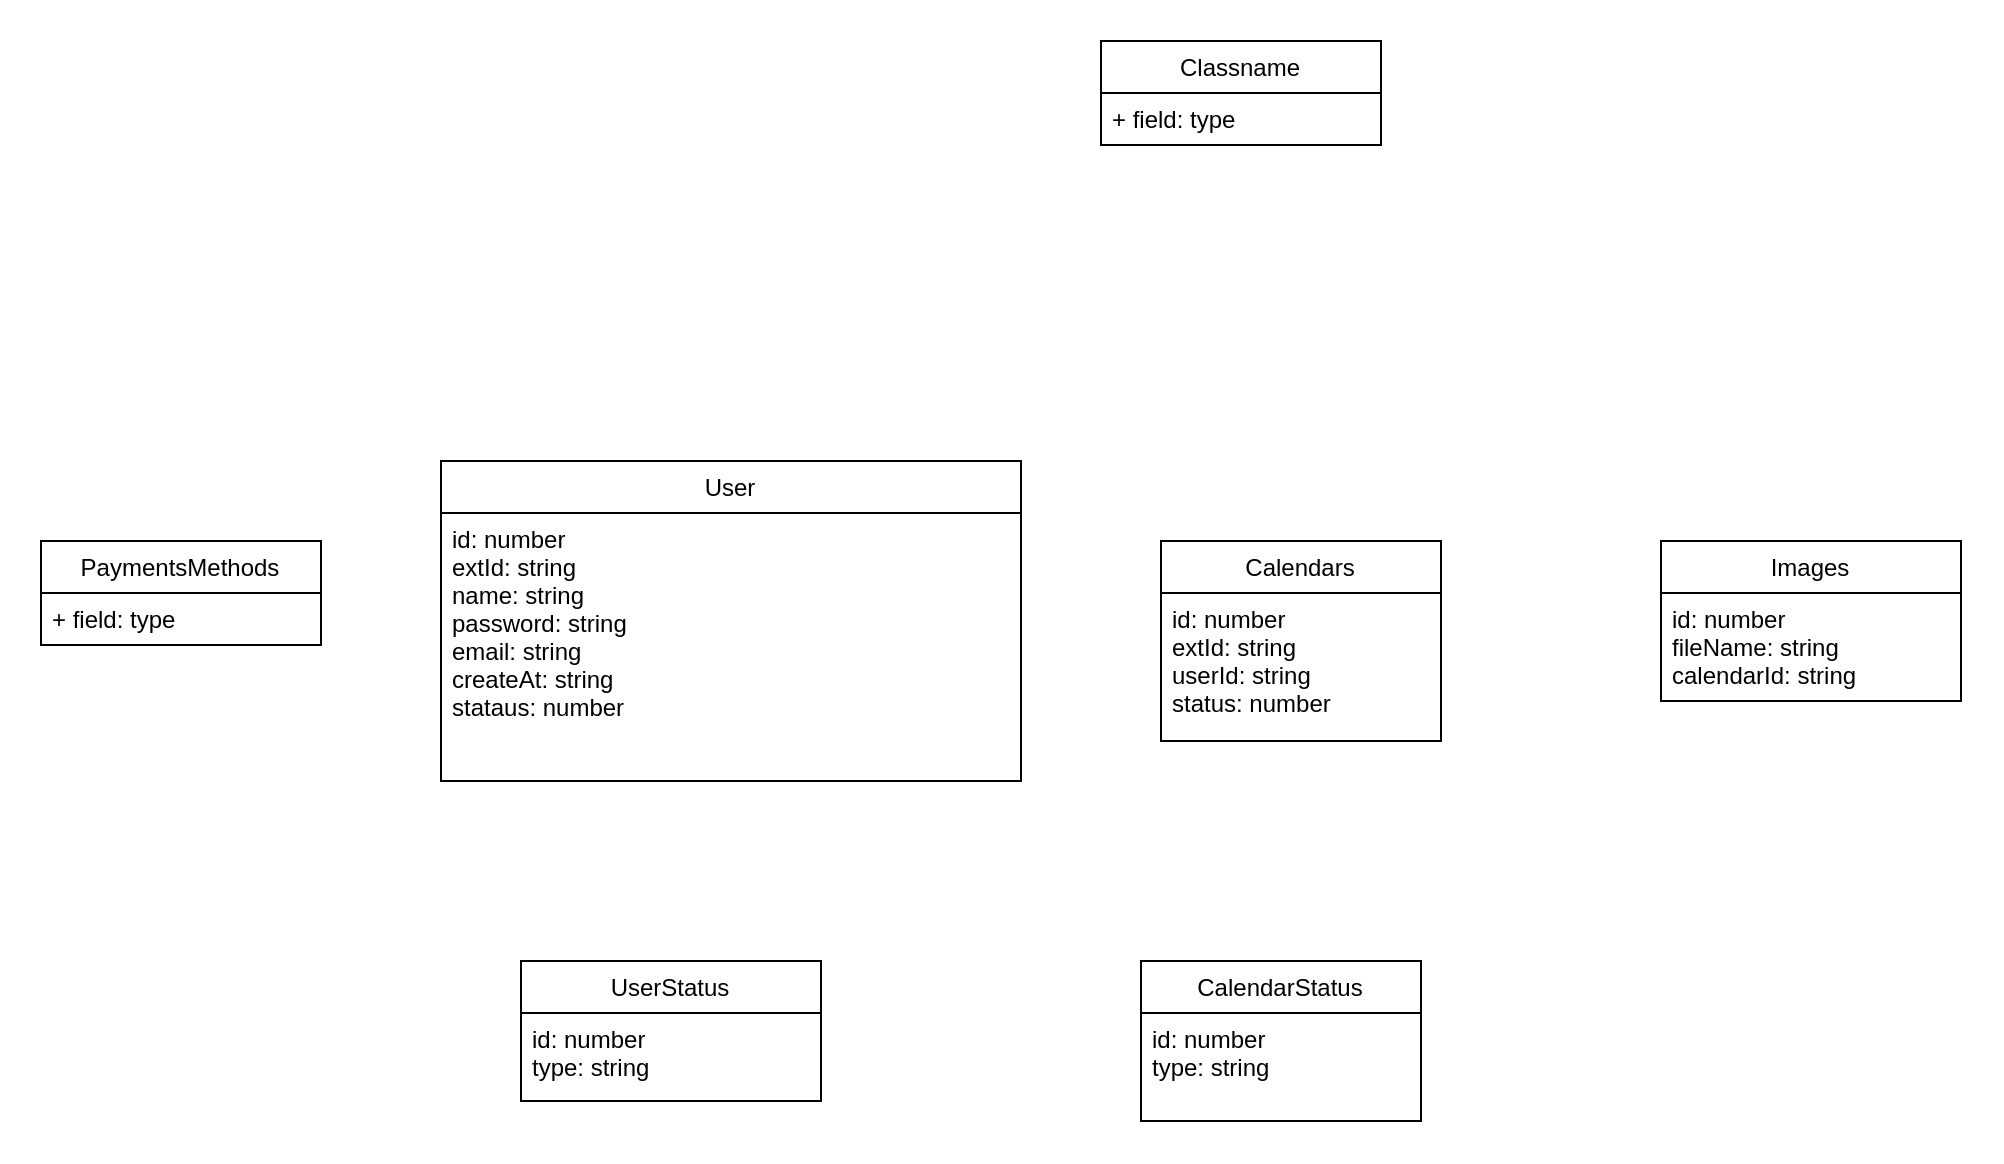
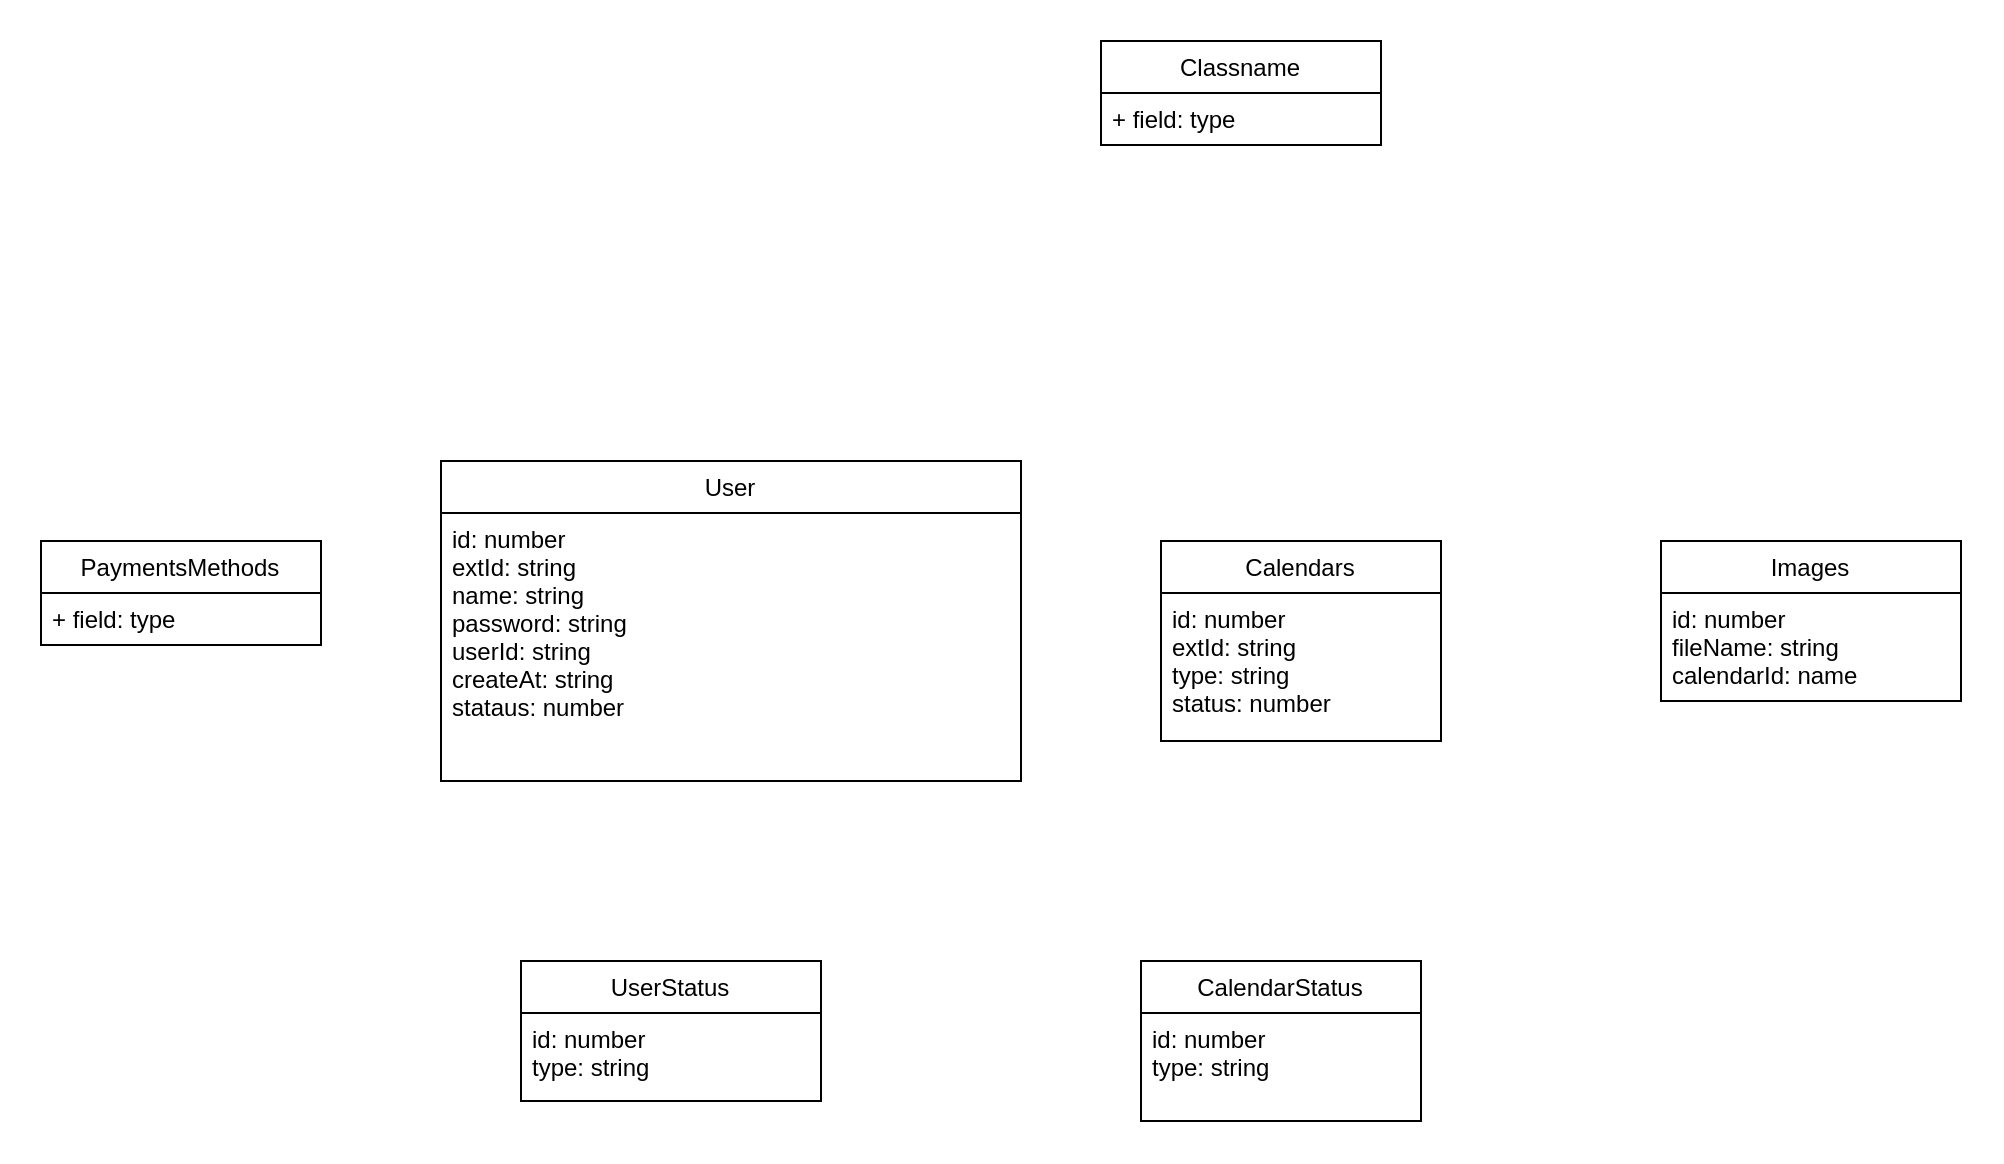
node "id: number extId: string name: string password: string email: string createAt: string stataus: number": label "id: number extId: string name: string password: string email: string createAt: string stataus: number" -> "id: number extId: string name: string password: string userId: string createAt: string stataus: number"
node "id: number extId: string userId: string status: number": label "id: number extId: string userId: string status: number" -> "id: number extId: string type: string status: number"
node "id: number fileName: string calendarId: string": label "id: number fileName: string calendarId: string" -> "id: number fileName: string calendarId: name"
